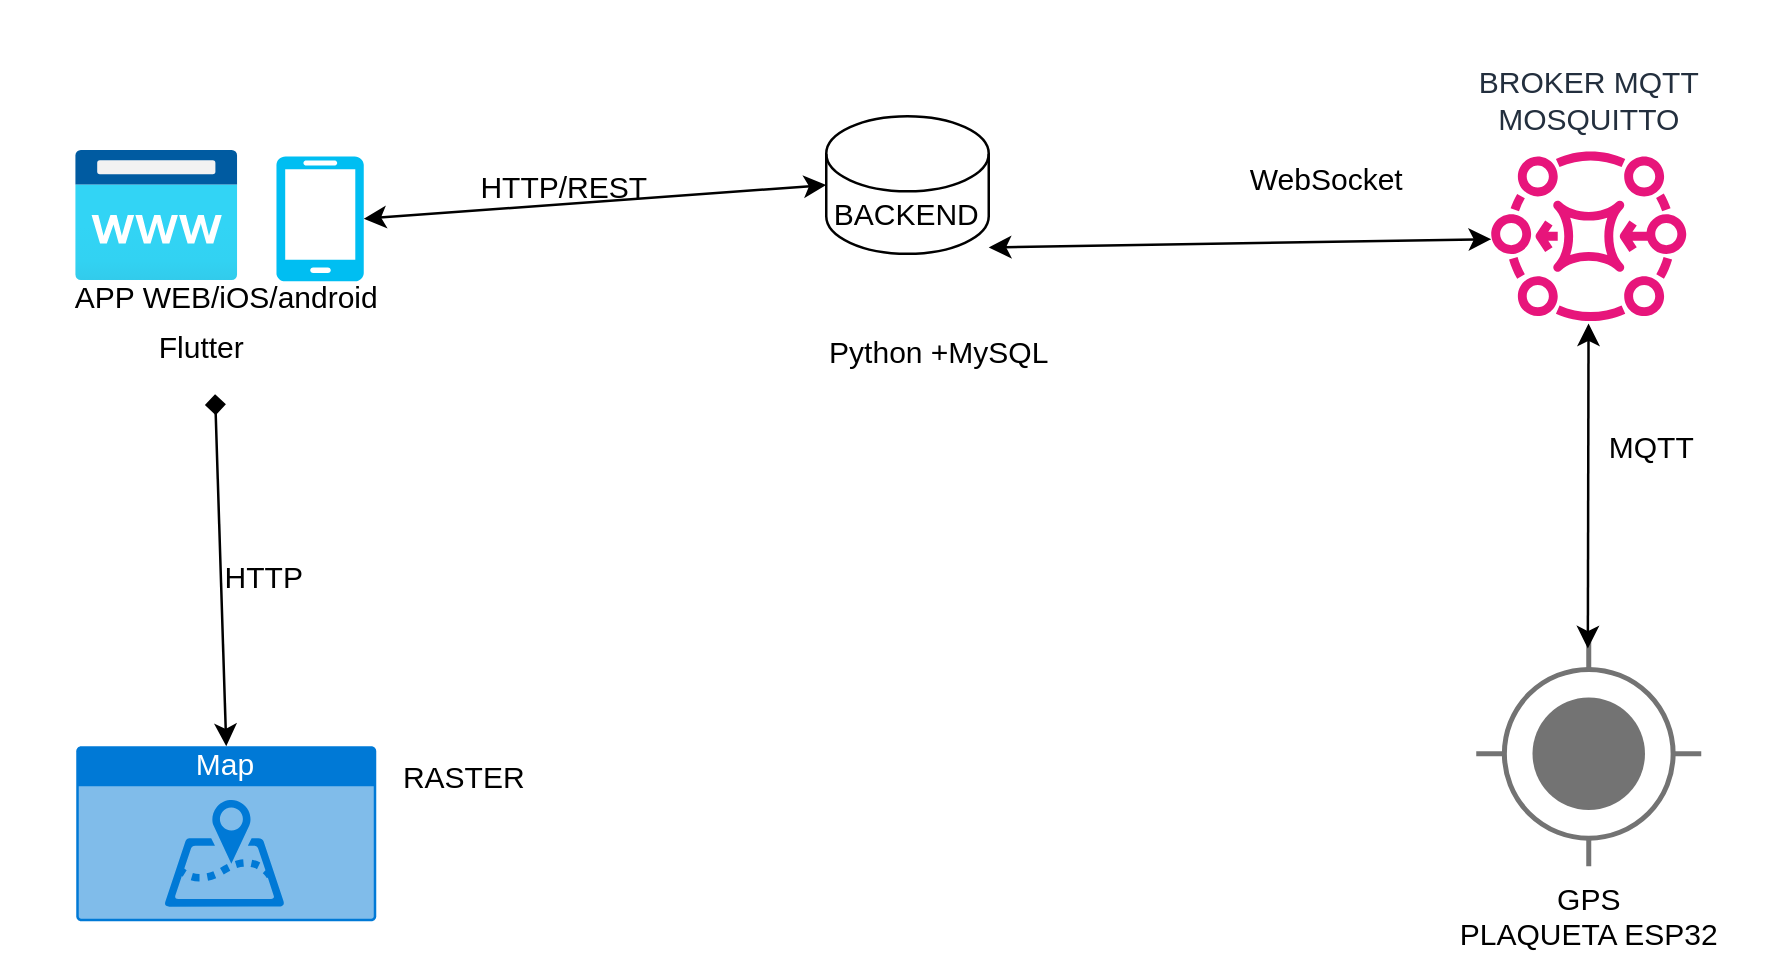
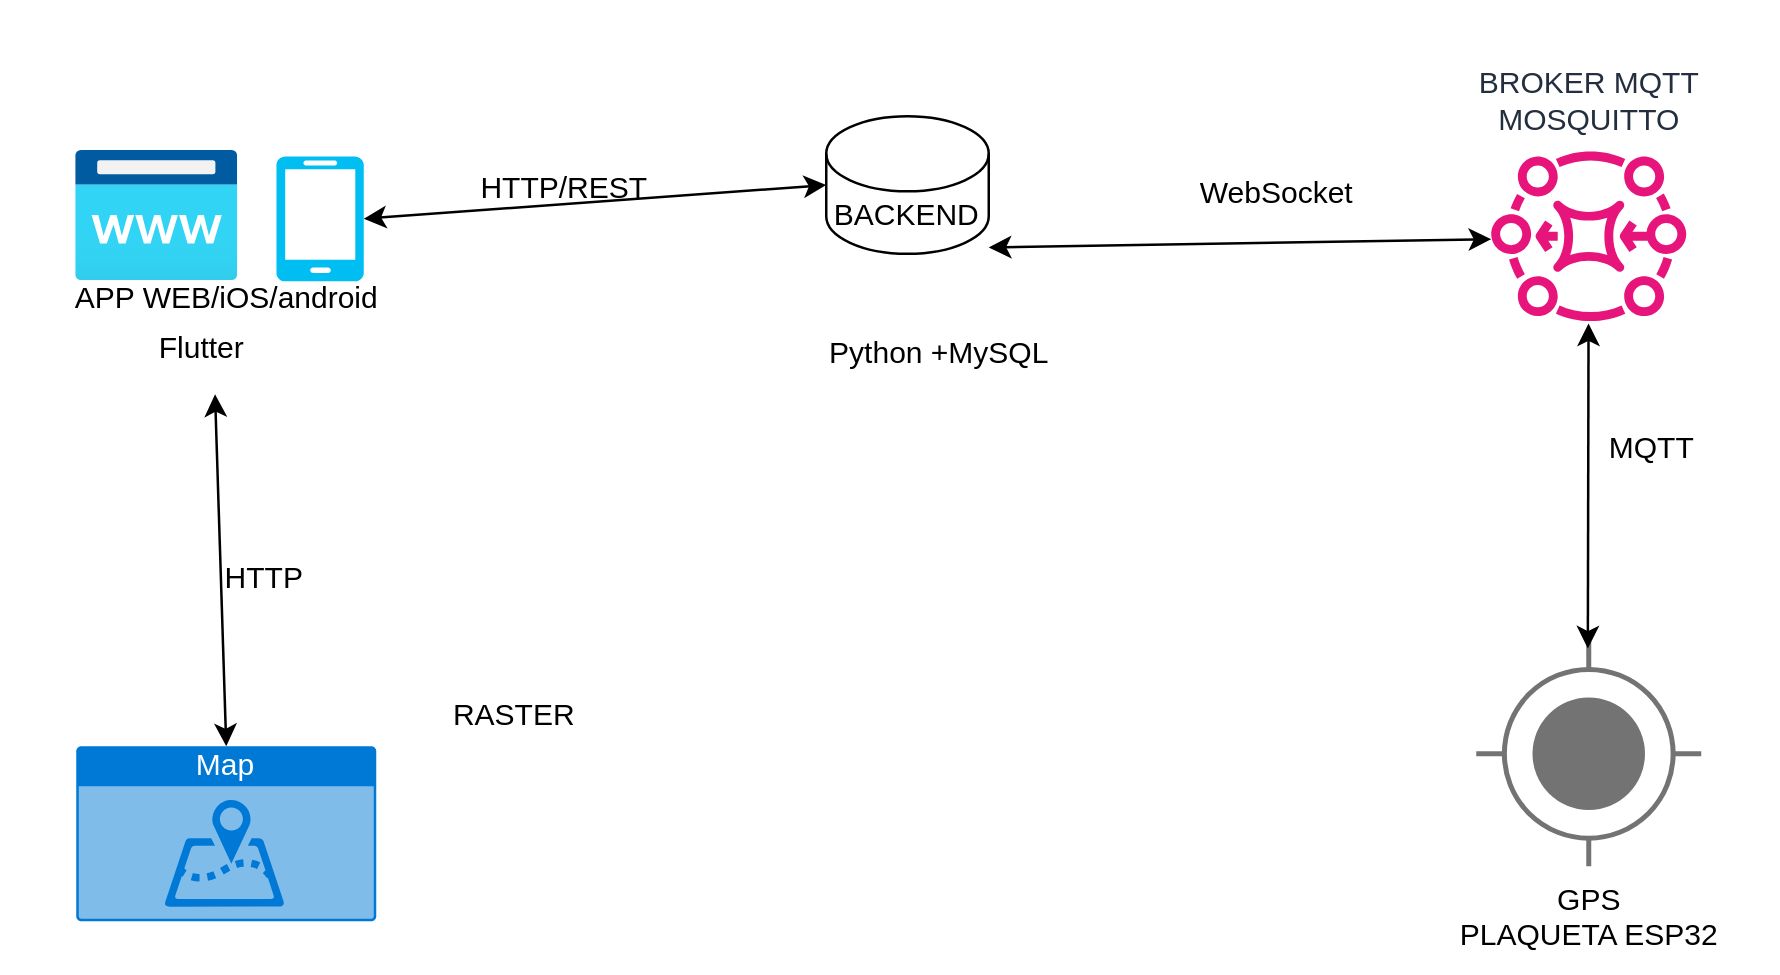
node "WebSocket": moved (1326, 181) -> (1276, 194)
edge "Flutter" -- "Map": arrowhead diamond -> classic
node "RASTER": moved (464, 779) -> (514, 716)
